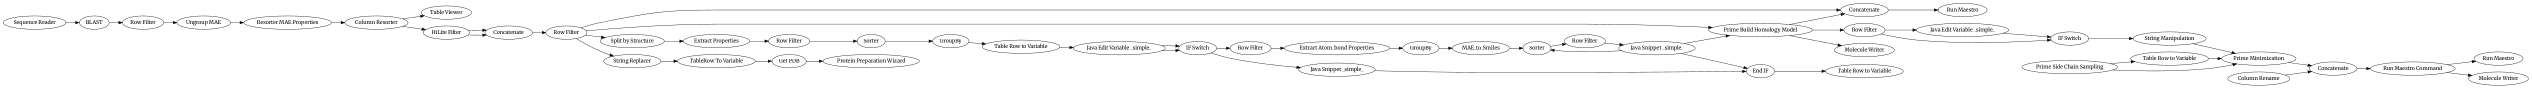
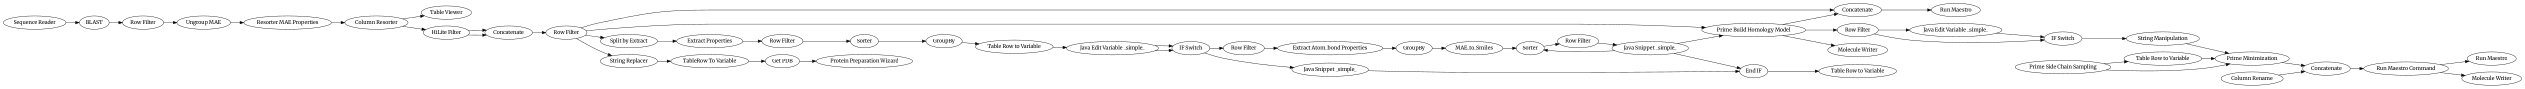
node "Split by Structure": label "Split by Structure" -> "Split by Extract"
